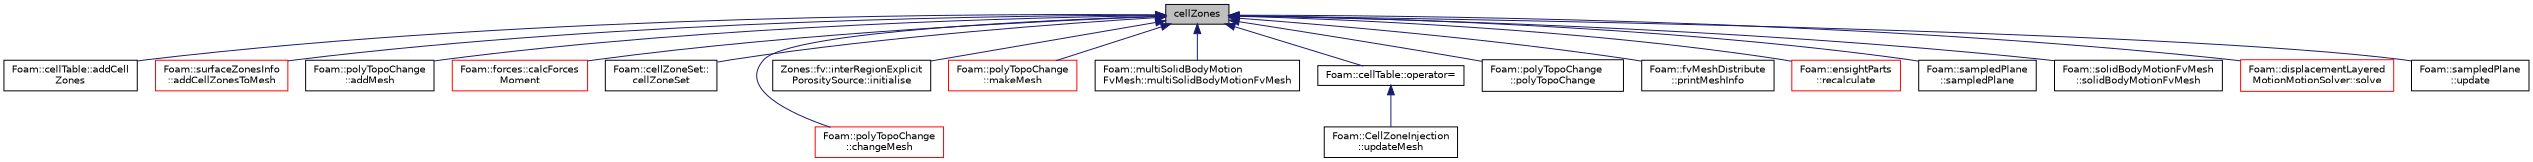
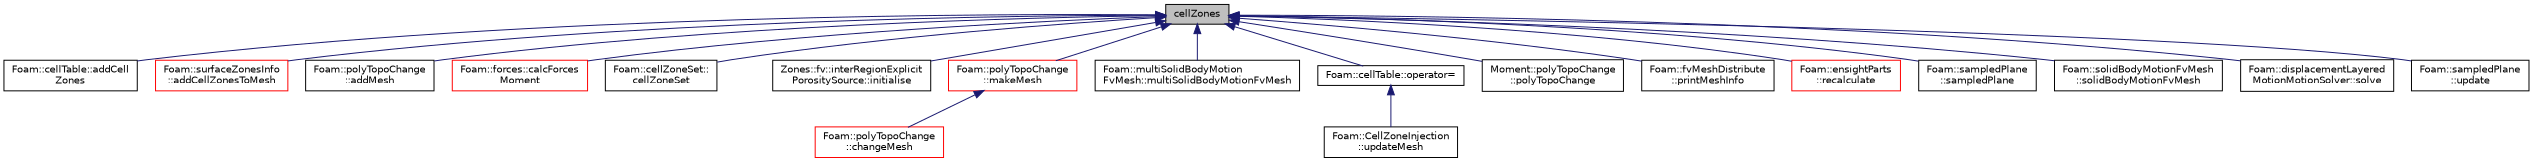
edge "Foam::polyTopoChange ::changeMesh" -> "cellZones": now "Foam::polyTopoChange ::changeMesh" -> "Foam::polyTopoChange ::makeMesh"
node "Foam::polyTopoChange ::polyTopoChange": label "Foam::polyTopoChange ::polyTopoChange" -> "Moment::polyTopoChange ::polyTopoChange"
node "Foam::displacementLayered MotionMotionSolver::solve": color red -> black
